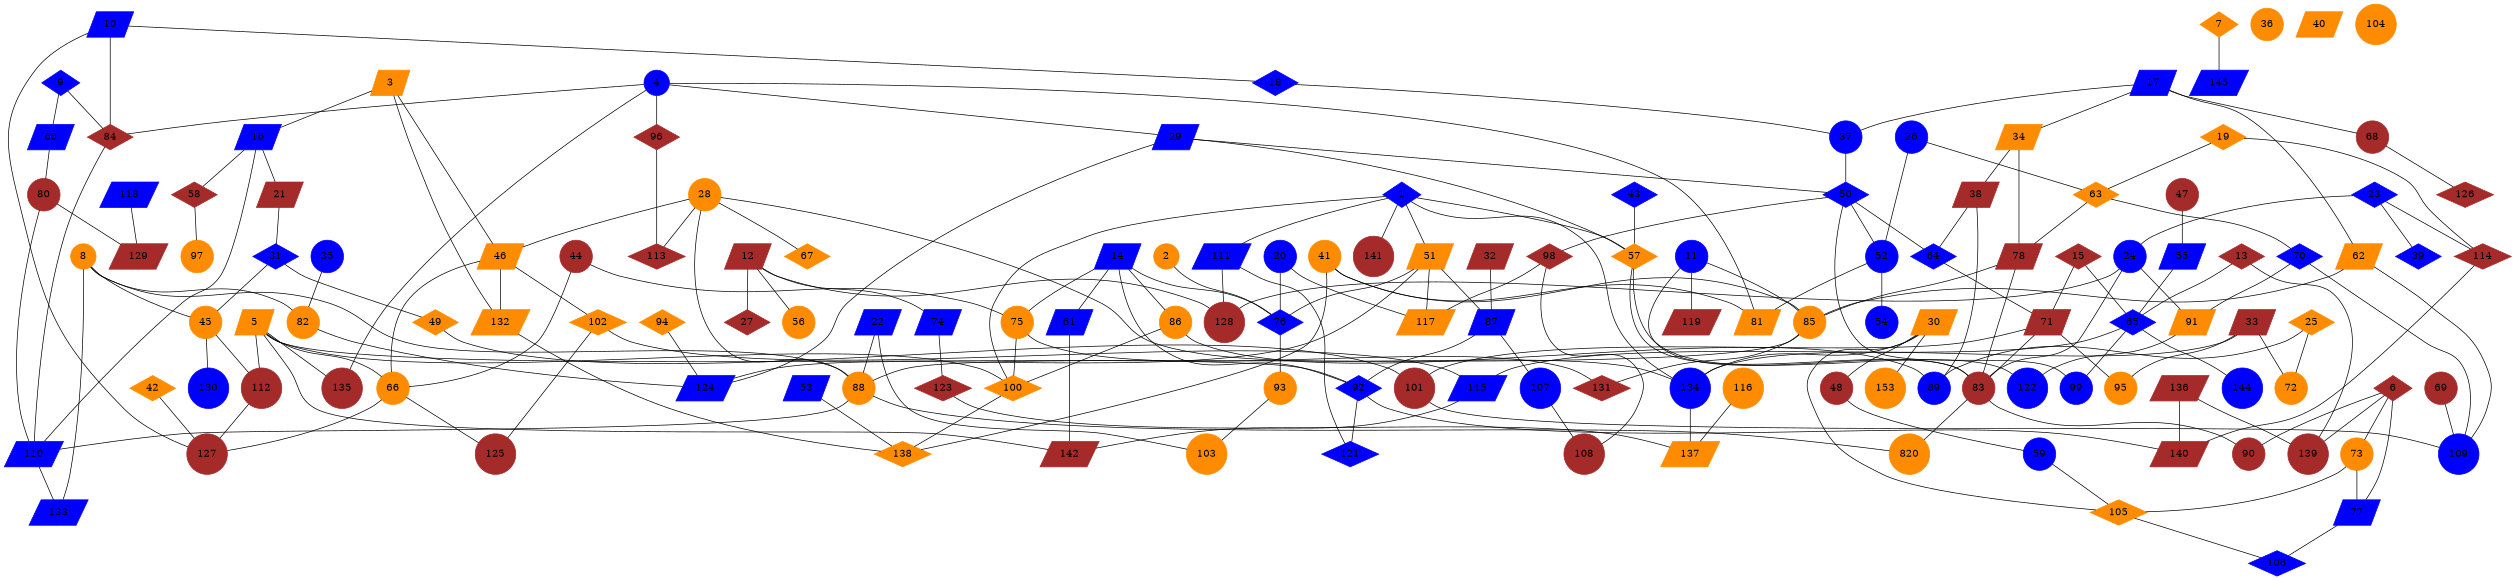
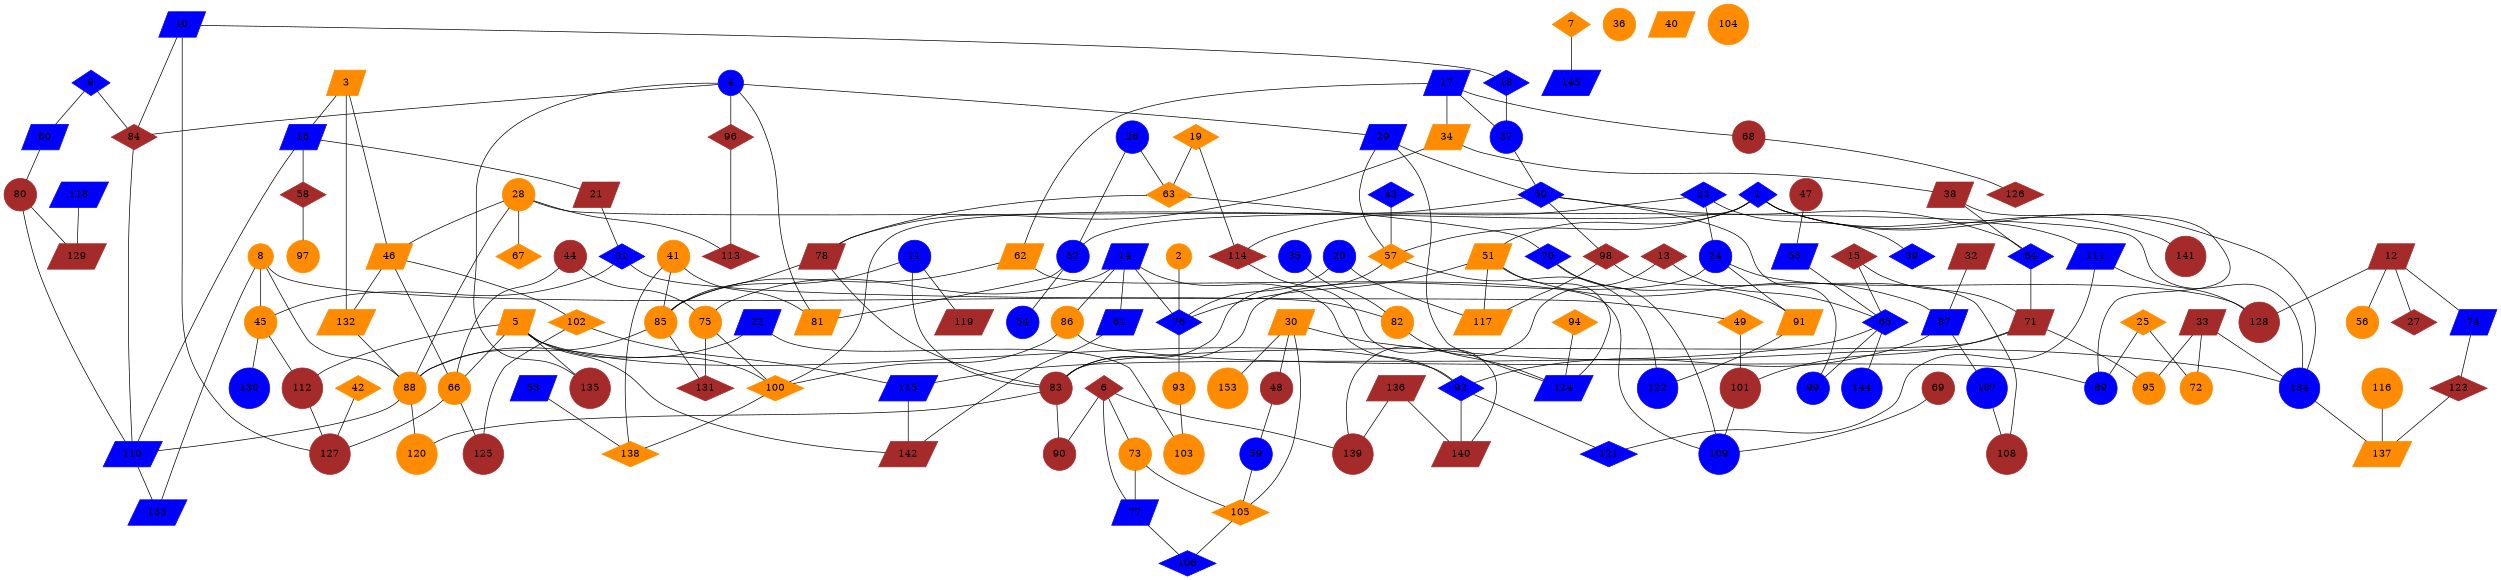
edge "132" -- "138": now "132" -- "88"
node "820": label "820" -> "120"
